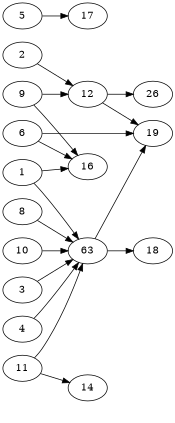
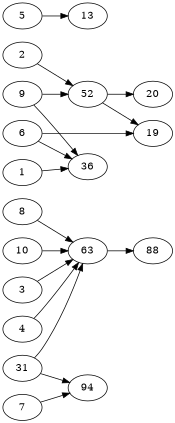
node "17": label "17" -> "13"
node "12": label "12" -> "52"
node "26": label "26" -> "20"
node "16": label "16" -> "36"
edge "63" -> "19": removed
edge "1" -> "63": removed
node "18": label "18" -> "88"
node "11": label "11" -> "31"
node "14": label "14" -> "94"
node "7": added
